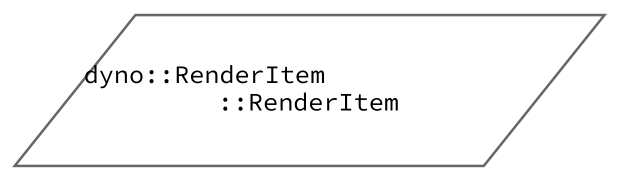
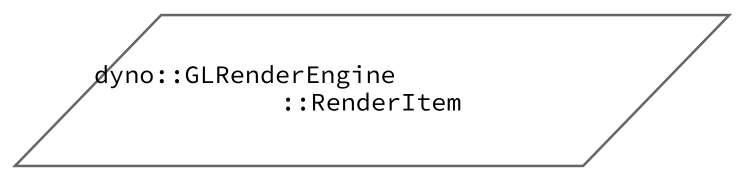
node "dyno::RenderItem ::RenderItem": label "dyno::RenderItem ::RenderItem" -> "dyno::GLRenderEngine ::RenderItem"
